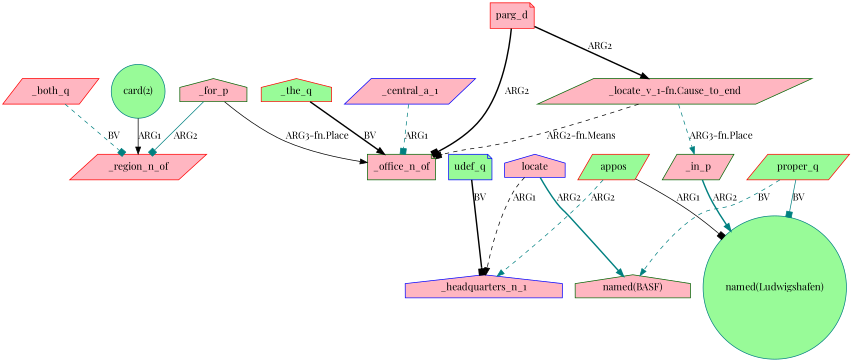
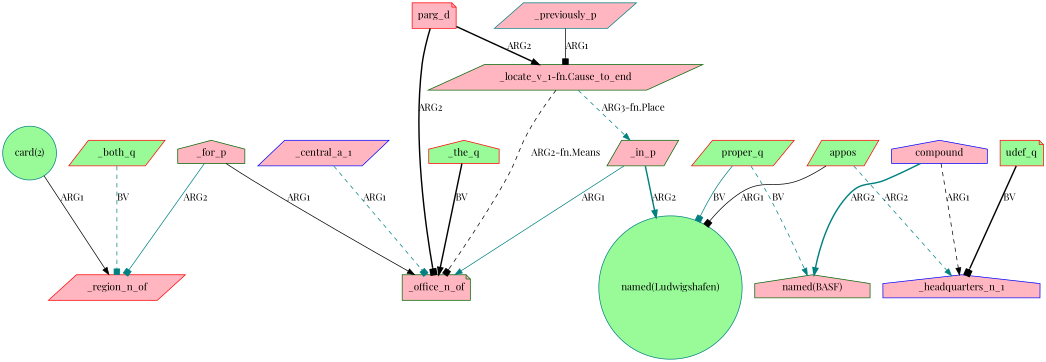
node "_previously_p": added
node "_both_q": fillcolor lightpink -> palegreen
edge "_for_p" -> "_office_n_of": label "ARG3-fn.Place" -> "ARG1"
node "udef_q": color blue -> red
node "locate": label "locate" -> "compound"
edge "_in_p" -> "_office_n_of": added, label "ARG1"
